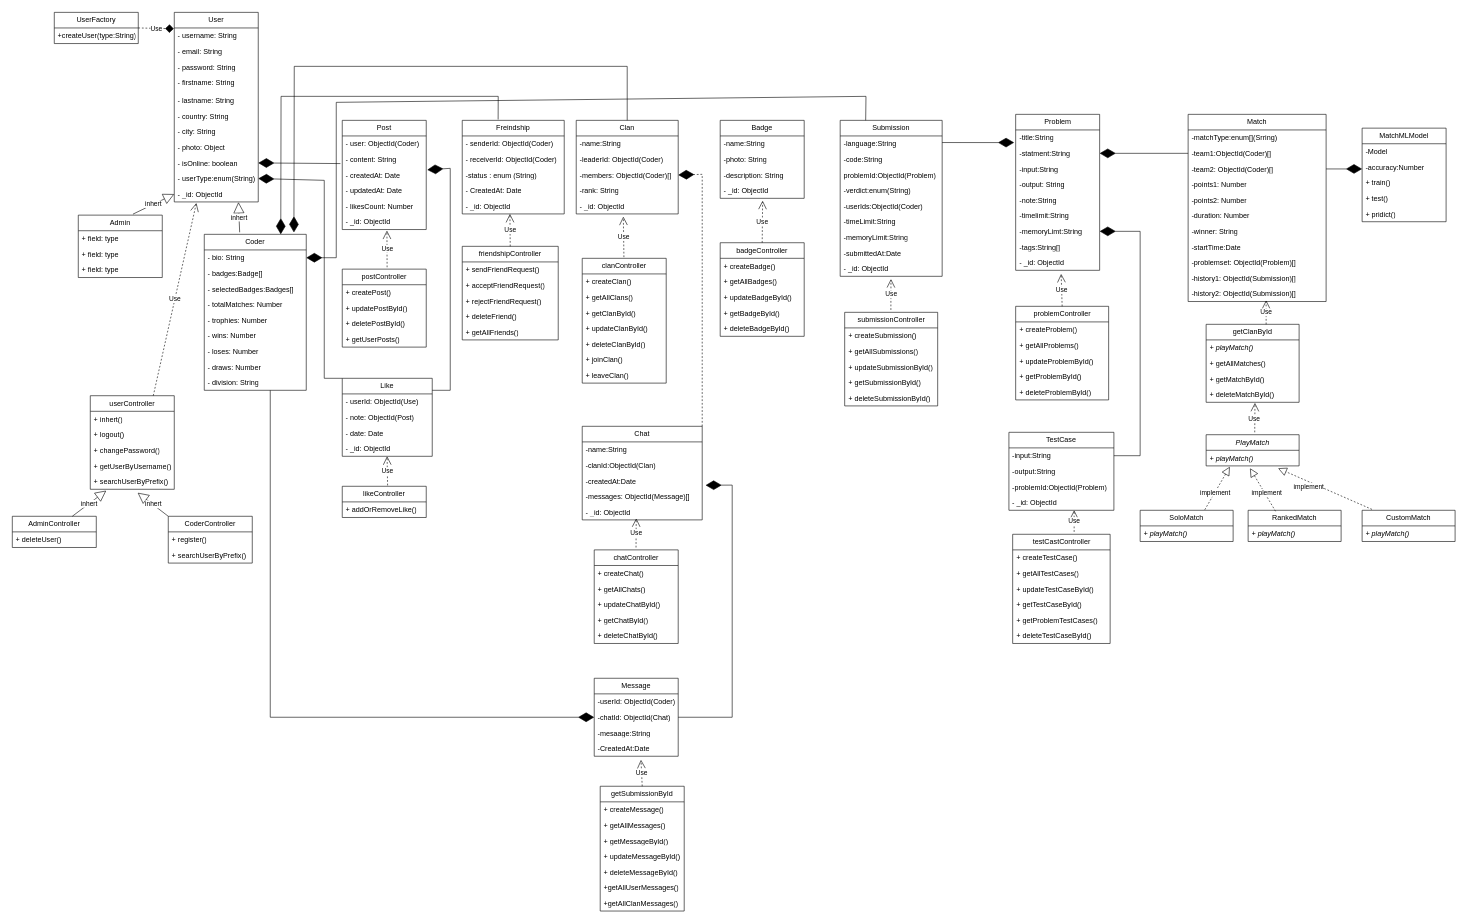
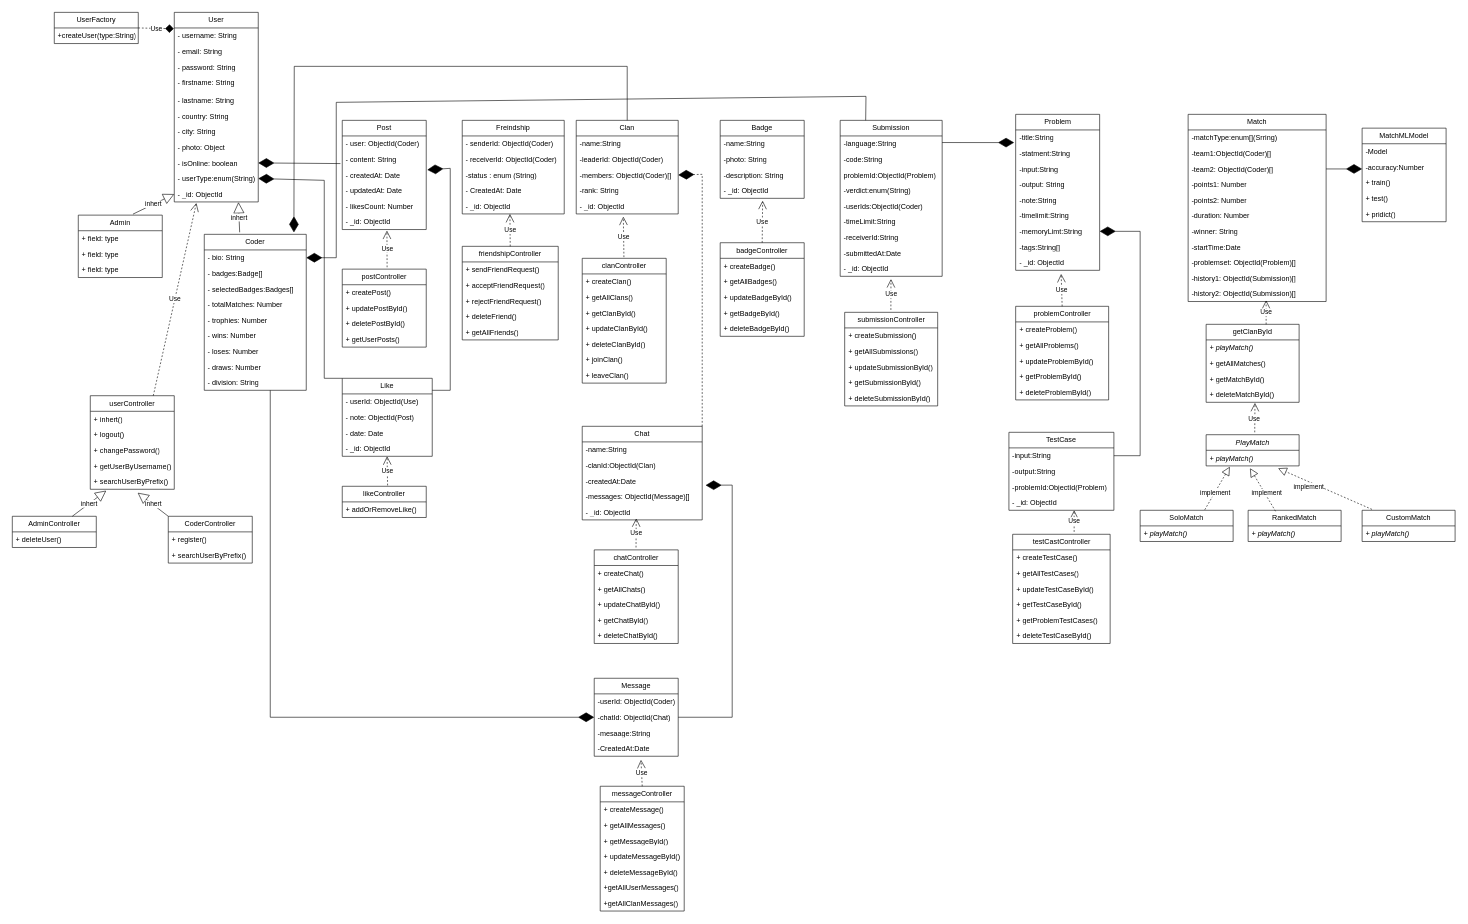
edge "Freindship" -> "Coder": removed
edge "-team1:ObjectId(Coder)[]" -> "-statment:String": removed
node "-memoryLimit:String": label "-memoryLimit:String" -> "-receiverId:String"
node "getSubmissionById": label "getSubmissionById" -> "messageController"
